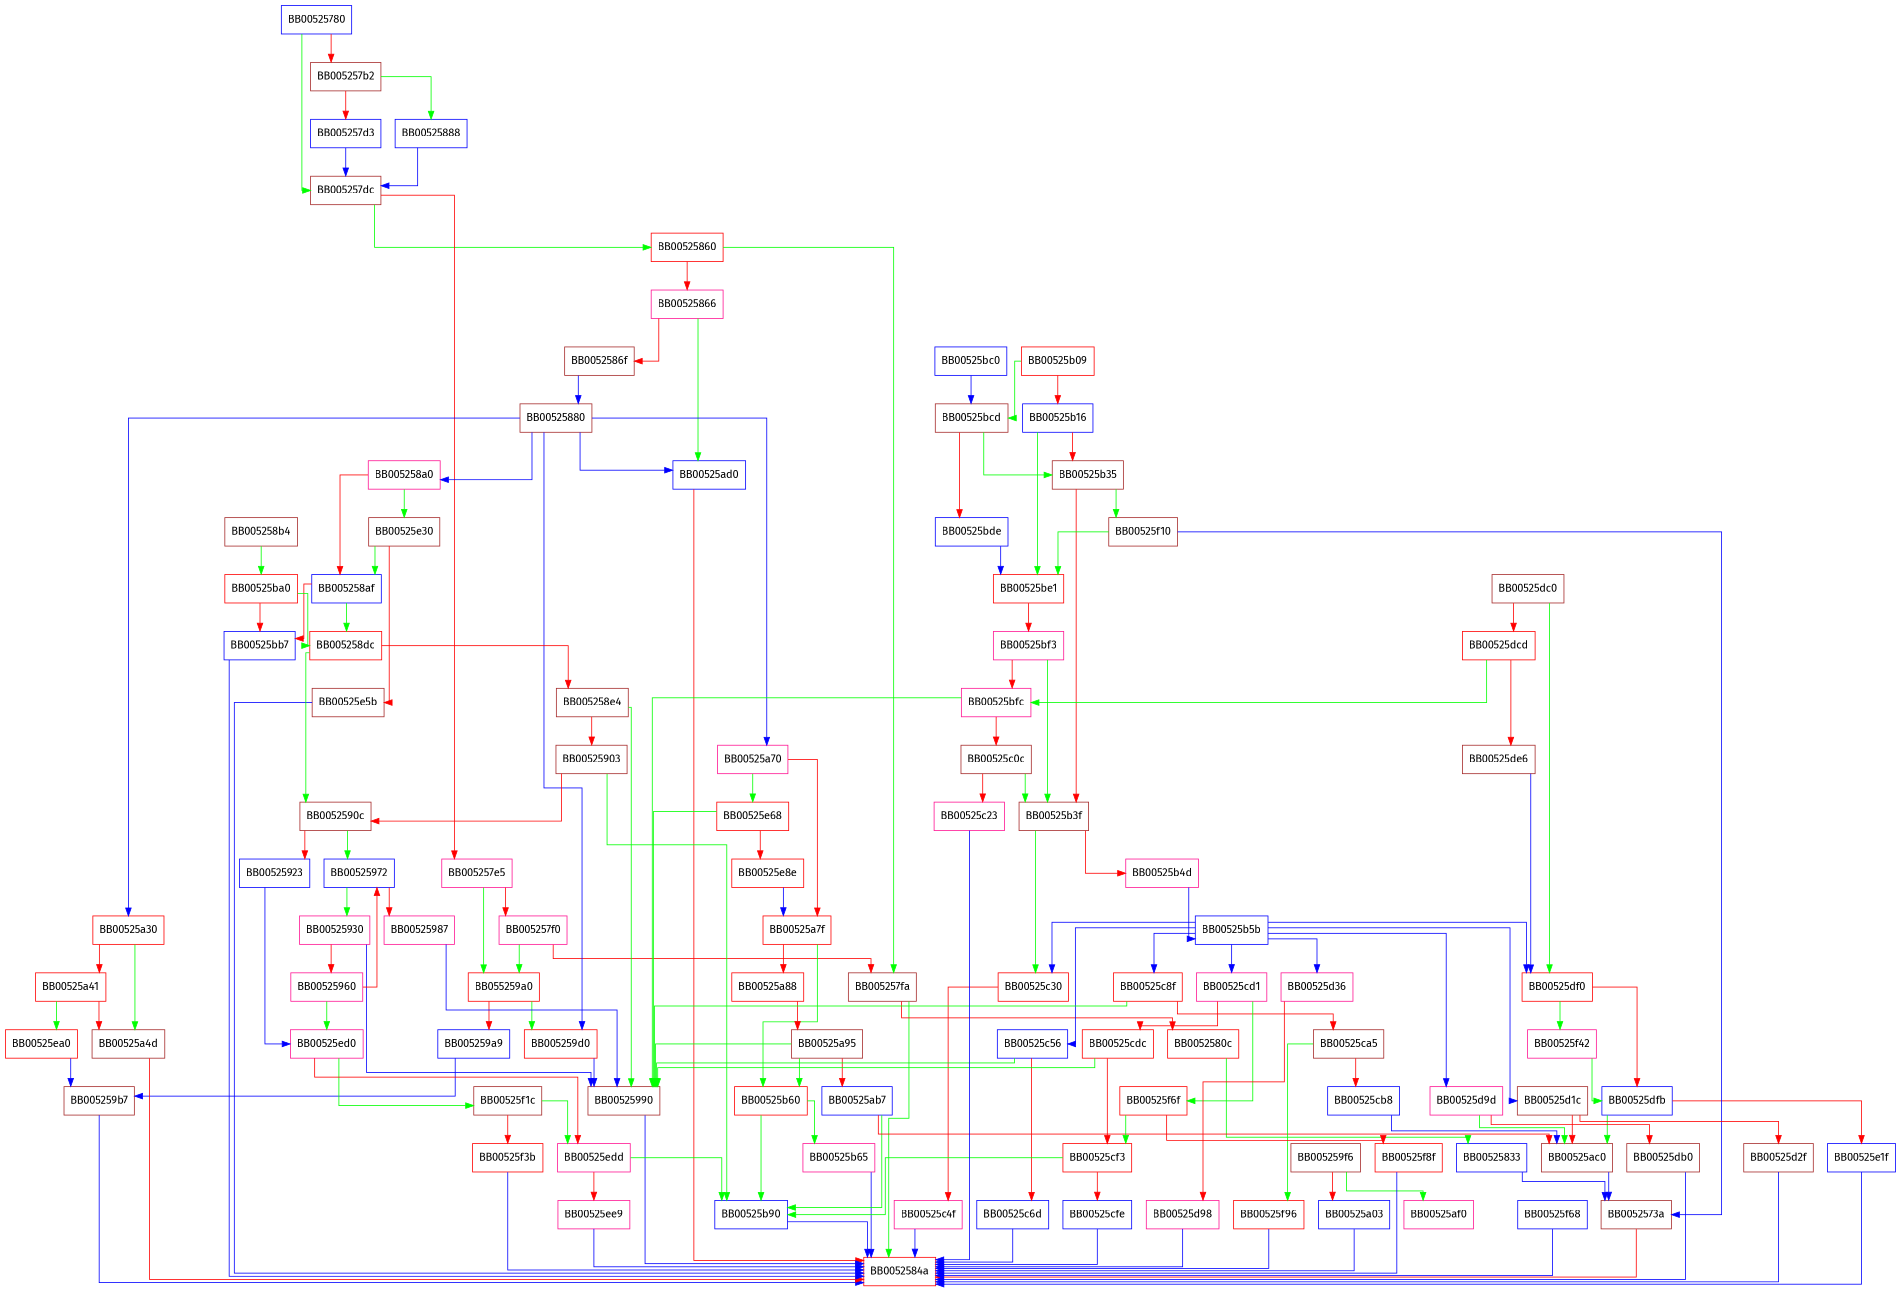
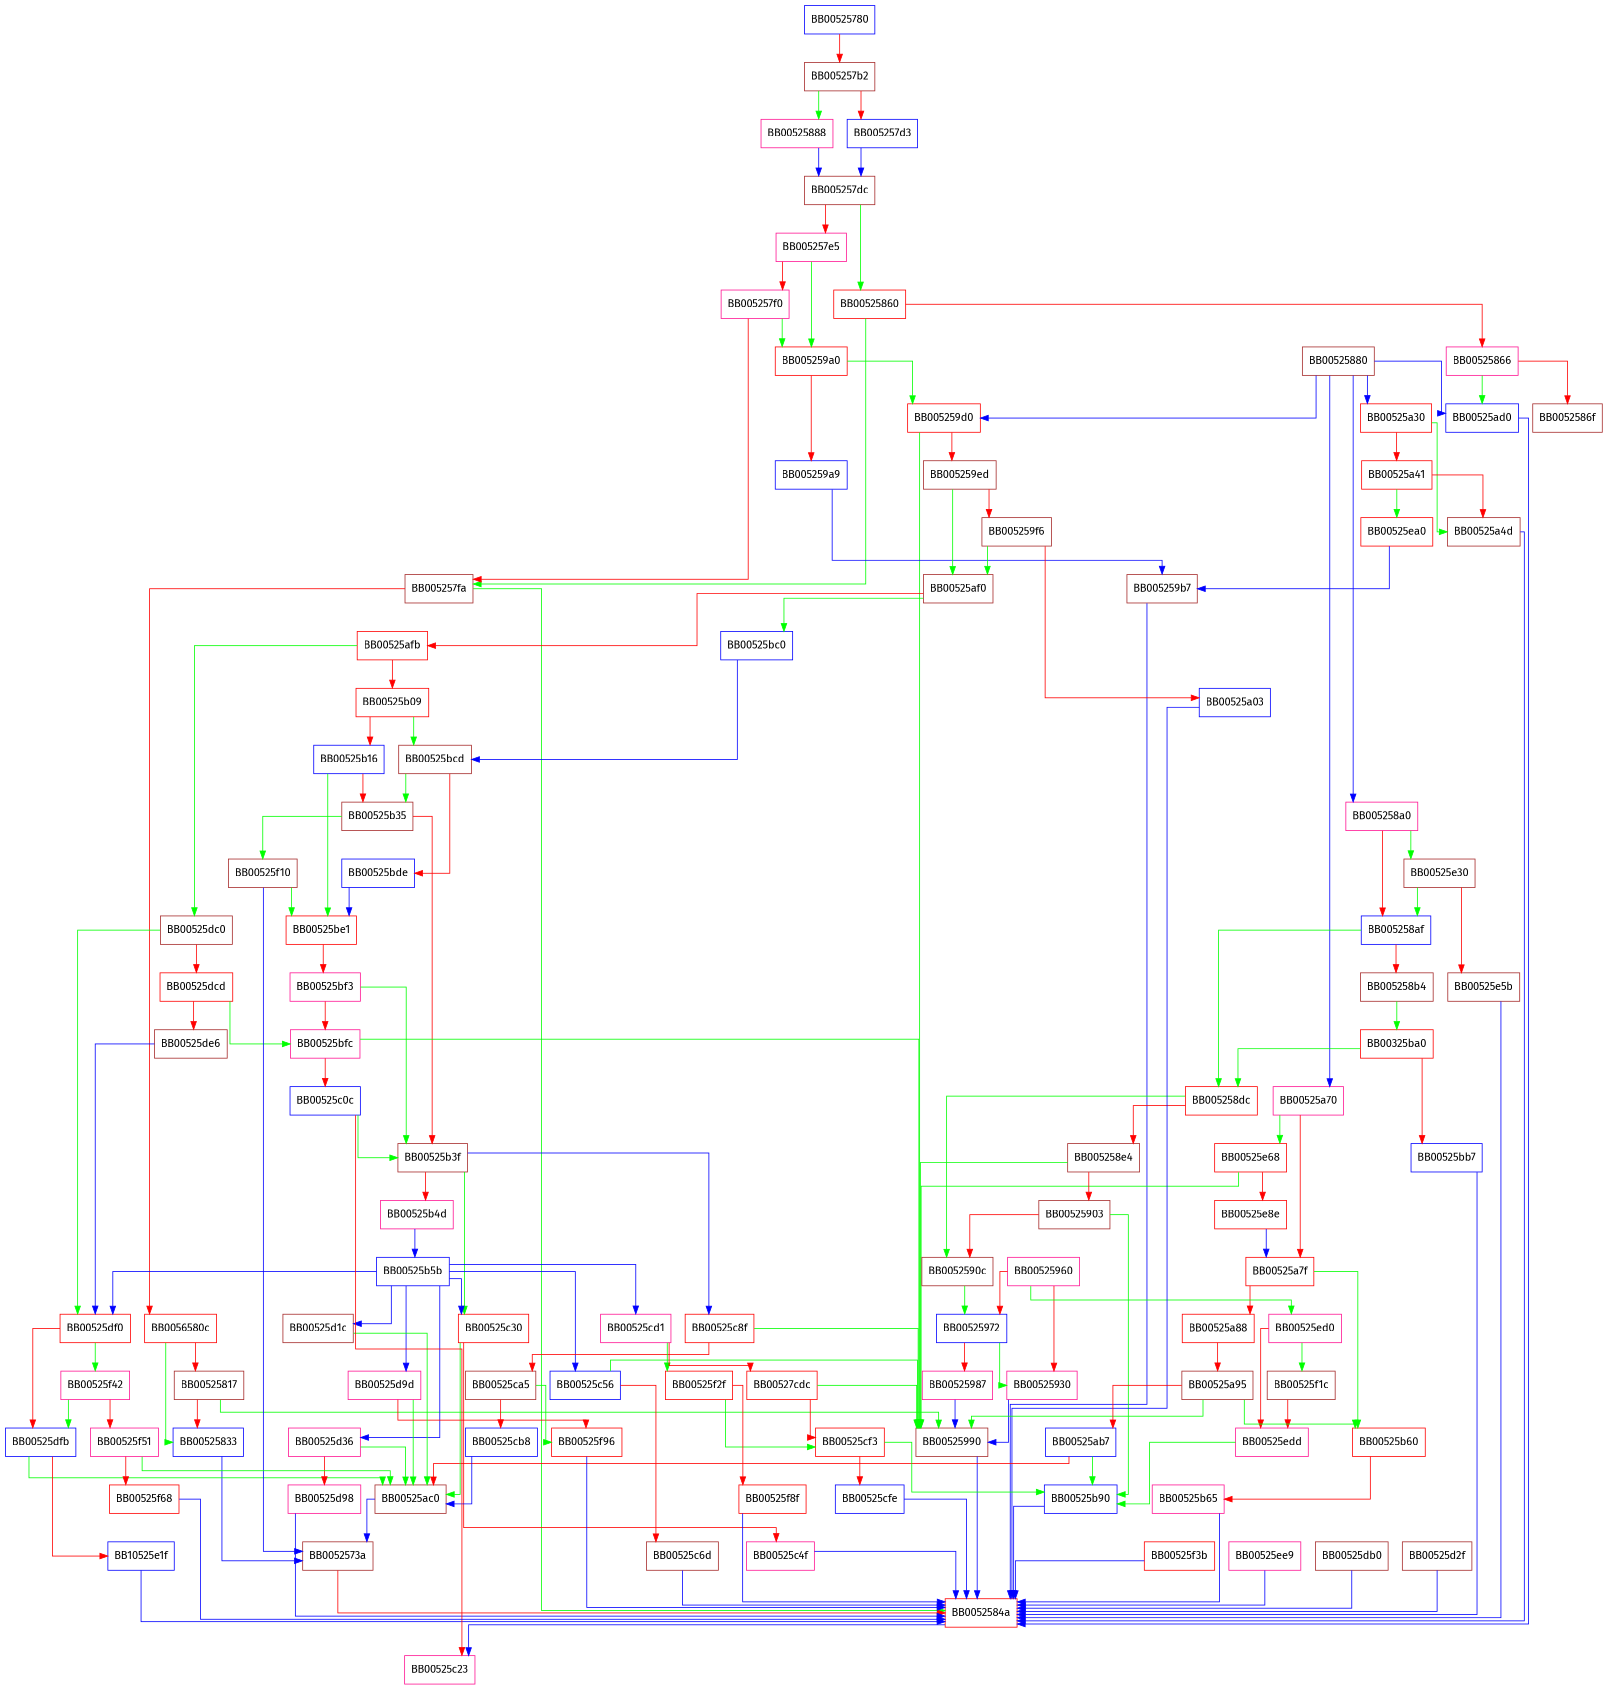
edge "BB00525780" -> "BB005257dc": removed
node "BB00525888": color blue -> deeppink
edge "BB0052586f" -> "BB00525880": removed
node "BB005259ed": added
node "BB00525ba0": label "BB00525ba0" -> "BB00325ba0"
edge "BB00525af0" -> "BB00525bc0": added
edge "BB005258af" -> "BB00525bb7": now "BB005258af" -> "BB005258b4"
node "BB00525afb": added
node "BB00525c0c": color brown -> blue
node "BB00525923": removed
edge "BB00525ad0" -> "BB0052584a": color red -> blue
edge "BB00525b5b" -> "BB00525c8f": now "BB00525b3f" -> "BB00525c8f"
edge "BB00525930" -> "BB00525960": reversed
node "BB055259a0": label "BB055259a0" -> "BB005259a0"
node "BB00525cdc": label "BB00525cdc" -> "BB00527cdc"
node "BB0052580c": label "BB0052580c" -> "BB0056580c"
edge "BB00525c23" -> "BB0052584a": reversed
edge "BB005259d0" -> "BB00525990": color blue -> green
node "BB00525f6f": label "BB00525f6f" -> "BB00525f2f"
edge "BB00525f1c" -> "BB00525edd": color green -> red
edge "BB00525b60" -> "BB00525b65": color green -> red
edge "BB00525d1c" -> "BB00525d2f": removed
edge "BB00525f1c" -> "BB00525f3b": removed
edge "BB00525d9d" -> "BB00525db0": now "BB00525d9d" -> "BB00525f96"
edge "BB00525d1c" -> "BB00525ac0": color red -> green
edge "BB00525b60" -> "BB00525b90": removed
node "BB00525e1f": label "BB00525e1f" -> "BB10525e1f"
edge "BB00525edd" -> "BB00525ee9": removed
node "BB00525c6d": color blue -> brown
node "BB00525af0": color deeppink -> brown
node "BB00525f68": color blue -> red
edge "BB00525a4d" -> "BB0052584a": color red -> blue
node "BB00525817": added
edge "BB00525c30" -> "BB00525ac0": added
node "BB00525f51": added
edge "BB00525d36" -> "BB00525ac0": added
